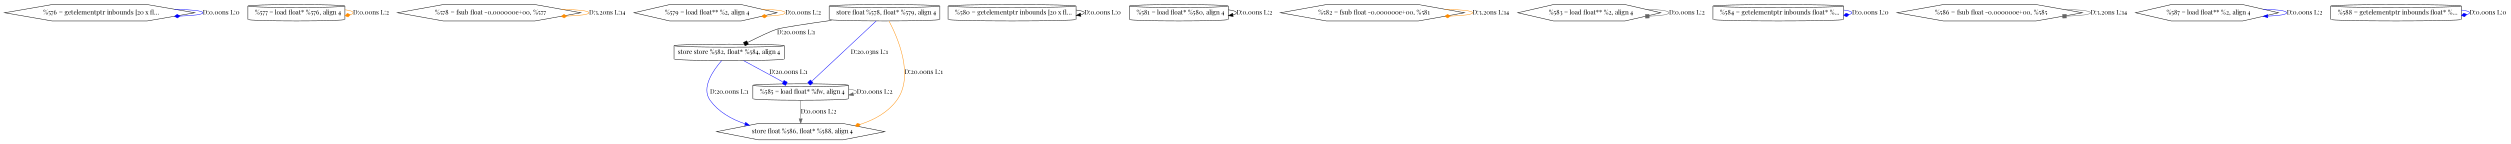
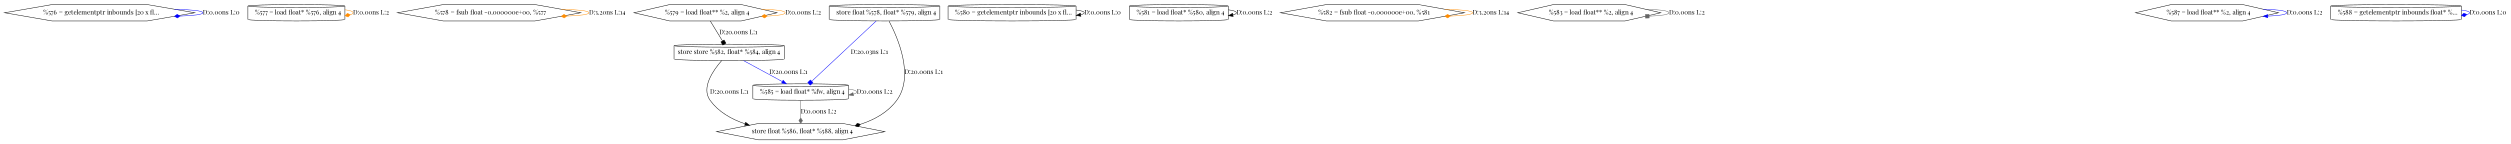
node "%584 = getelementptr inbounds float* %...": removed
node "%586 = fsub float -0.000000e+00, %585": removed
edge "store float %578, float* %579, align 4" -> "store store %582, float* %584, align 4": now "%579 = load float** %2, align 4" -> "store store %582, float* %584, align 4"
edge "store store %582, float* %584, align 4" -> "%585 = load float* %fw, align 4": arrowhead box -> normal
edge "store float %578, float* %579, align 4" -> "store float %586, float* %588, align 4": color darkorange -> black
edge "store store %582, float* %584, align 4" -> "store float %586, float* %588, align 4": color blue -> black
edge "%585 = load float* %fw, align 4" -> "store float %586, float* %588, align 4": arrowhead normal -> diamond
